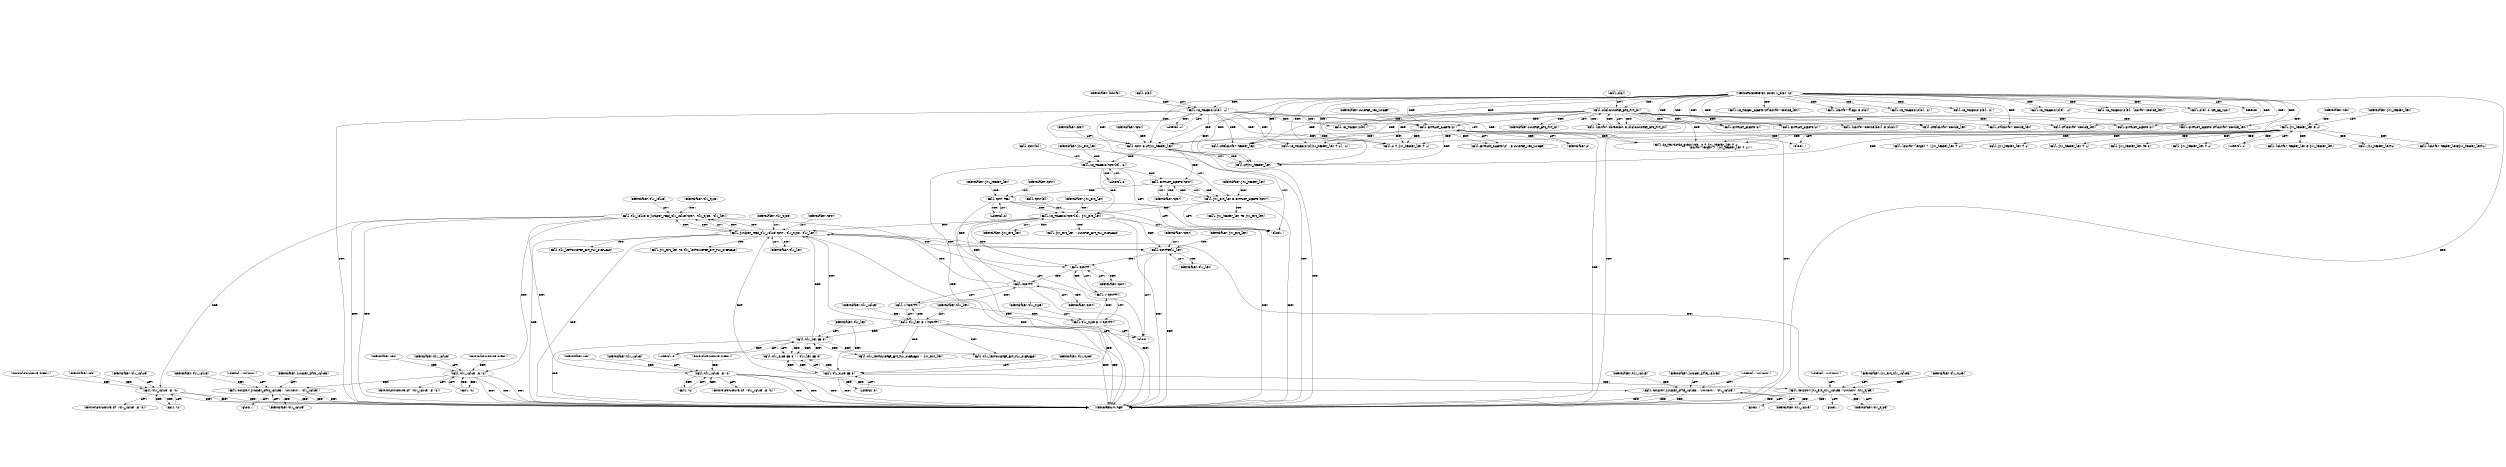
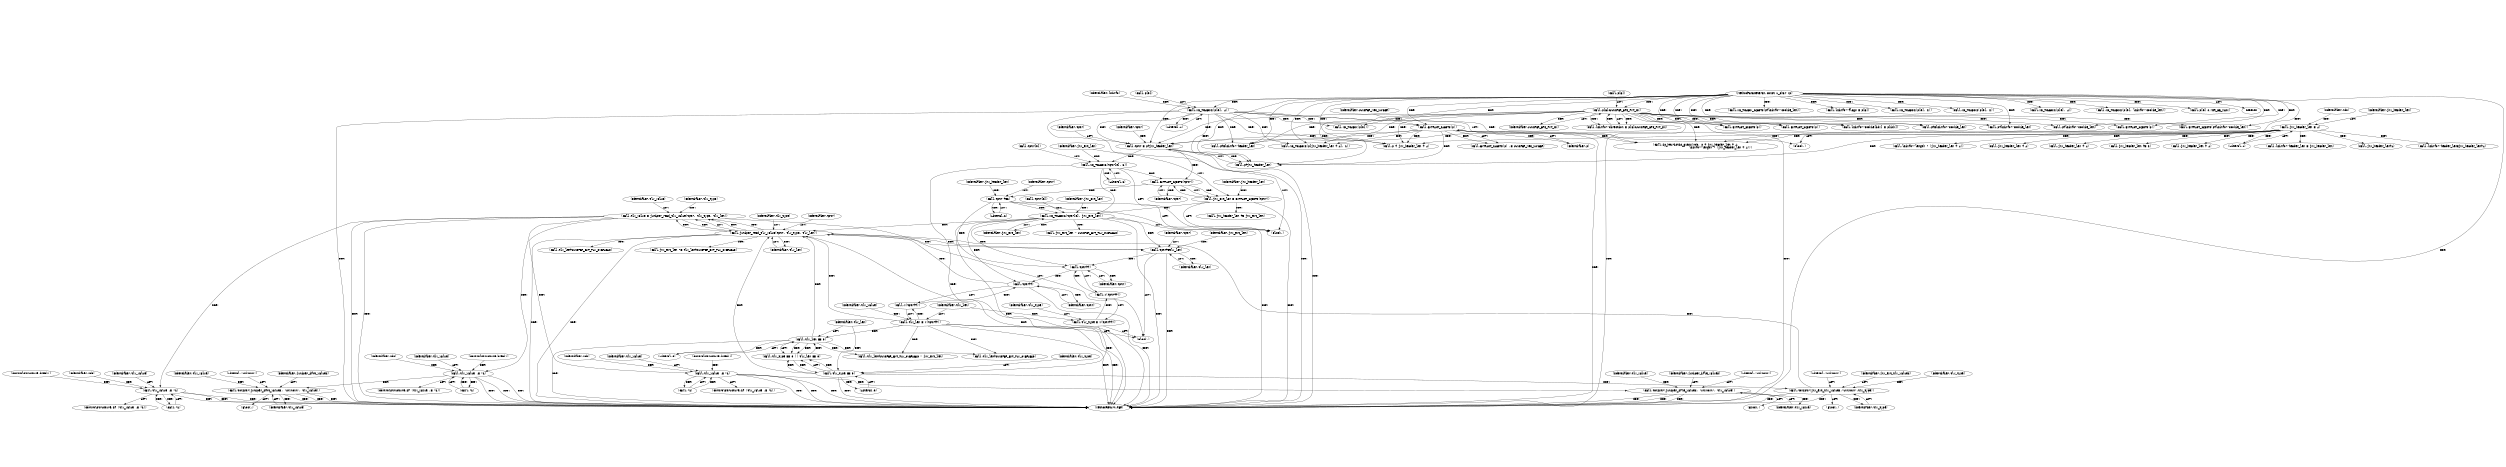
edge "(Call,p[3]&JUNIPER_BPF_PKT_IN)" -> "(Call,EXTRACT_24BITS(p))": now "(Call,p[3]&JUNIPER_BPF_PKT_IN)" -> "(Call,l2info->cookie[idx] = p[idx])"
